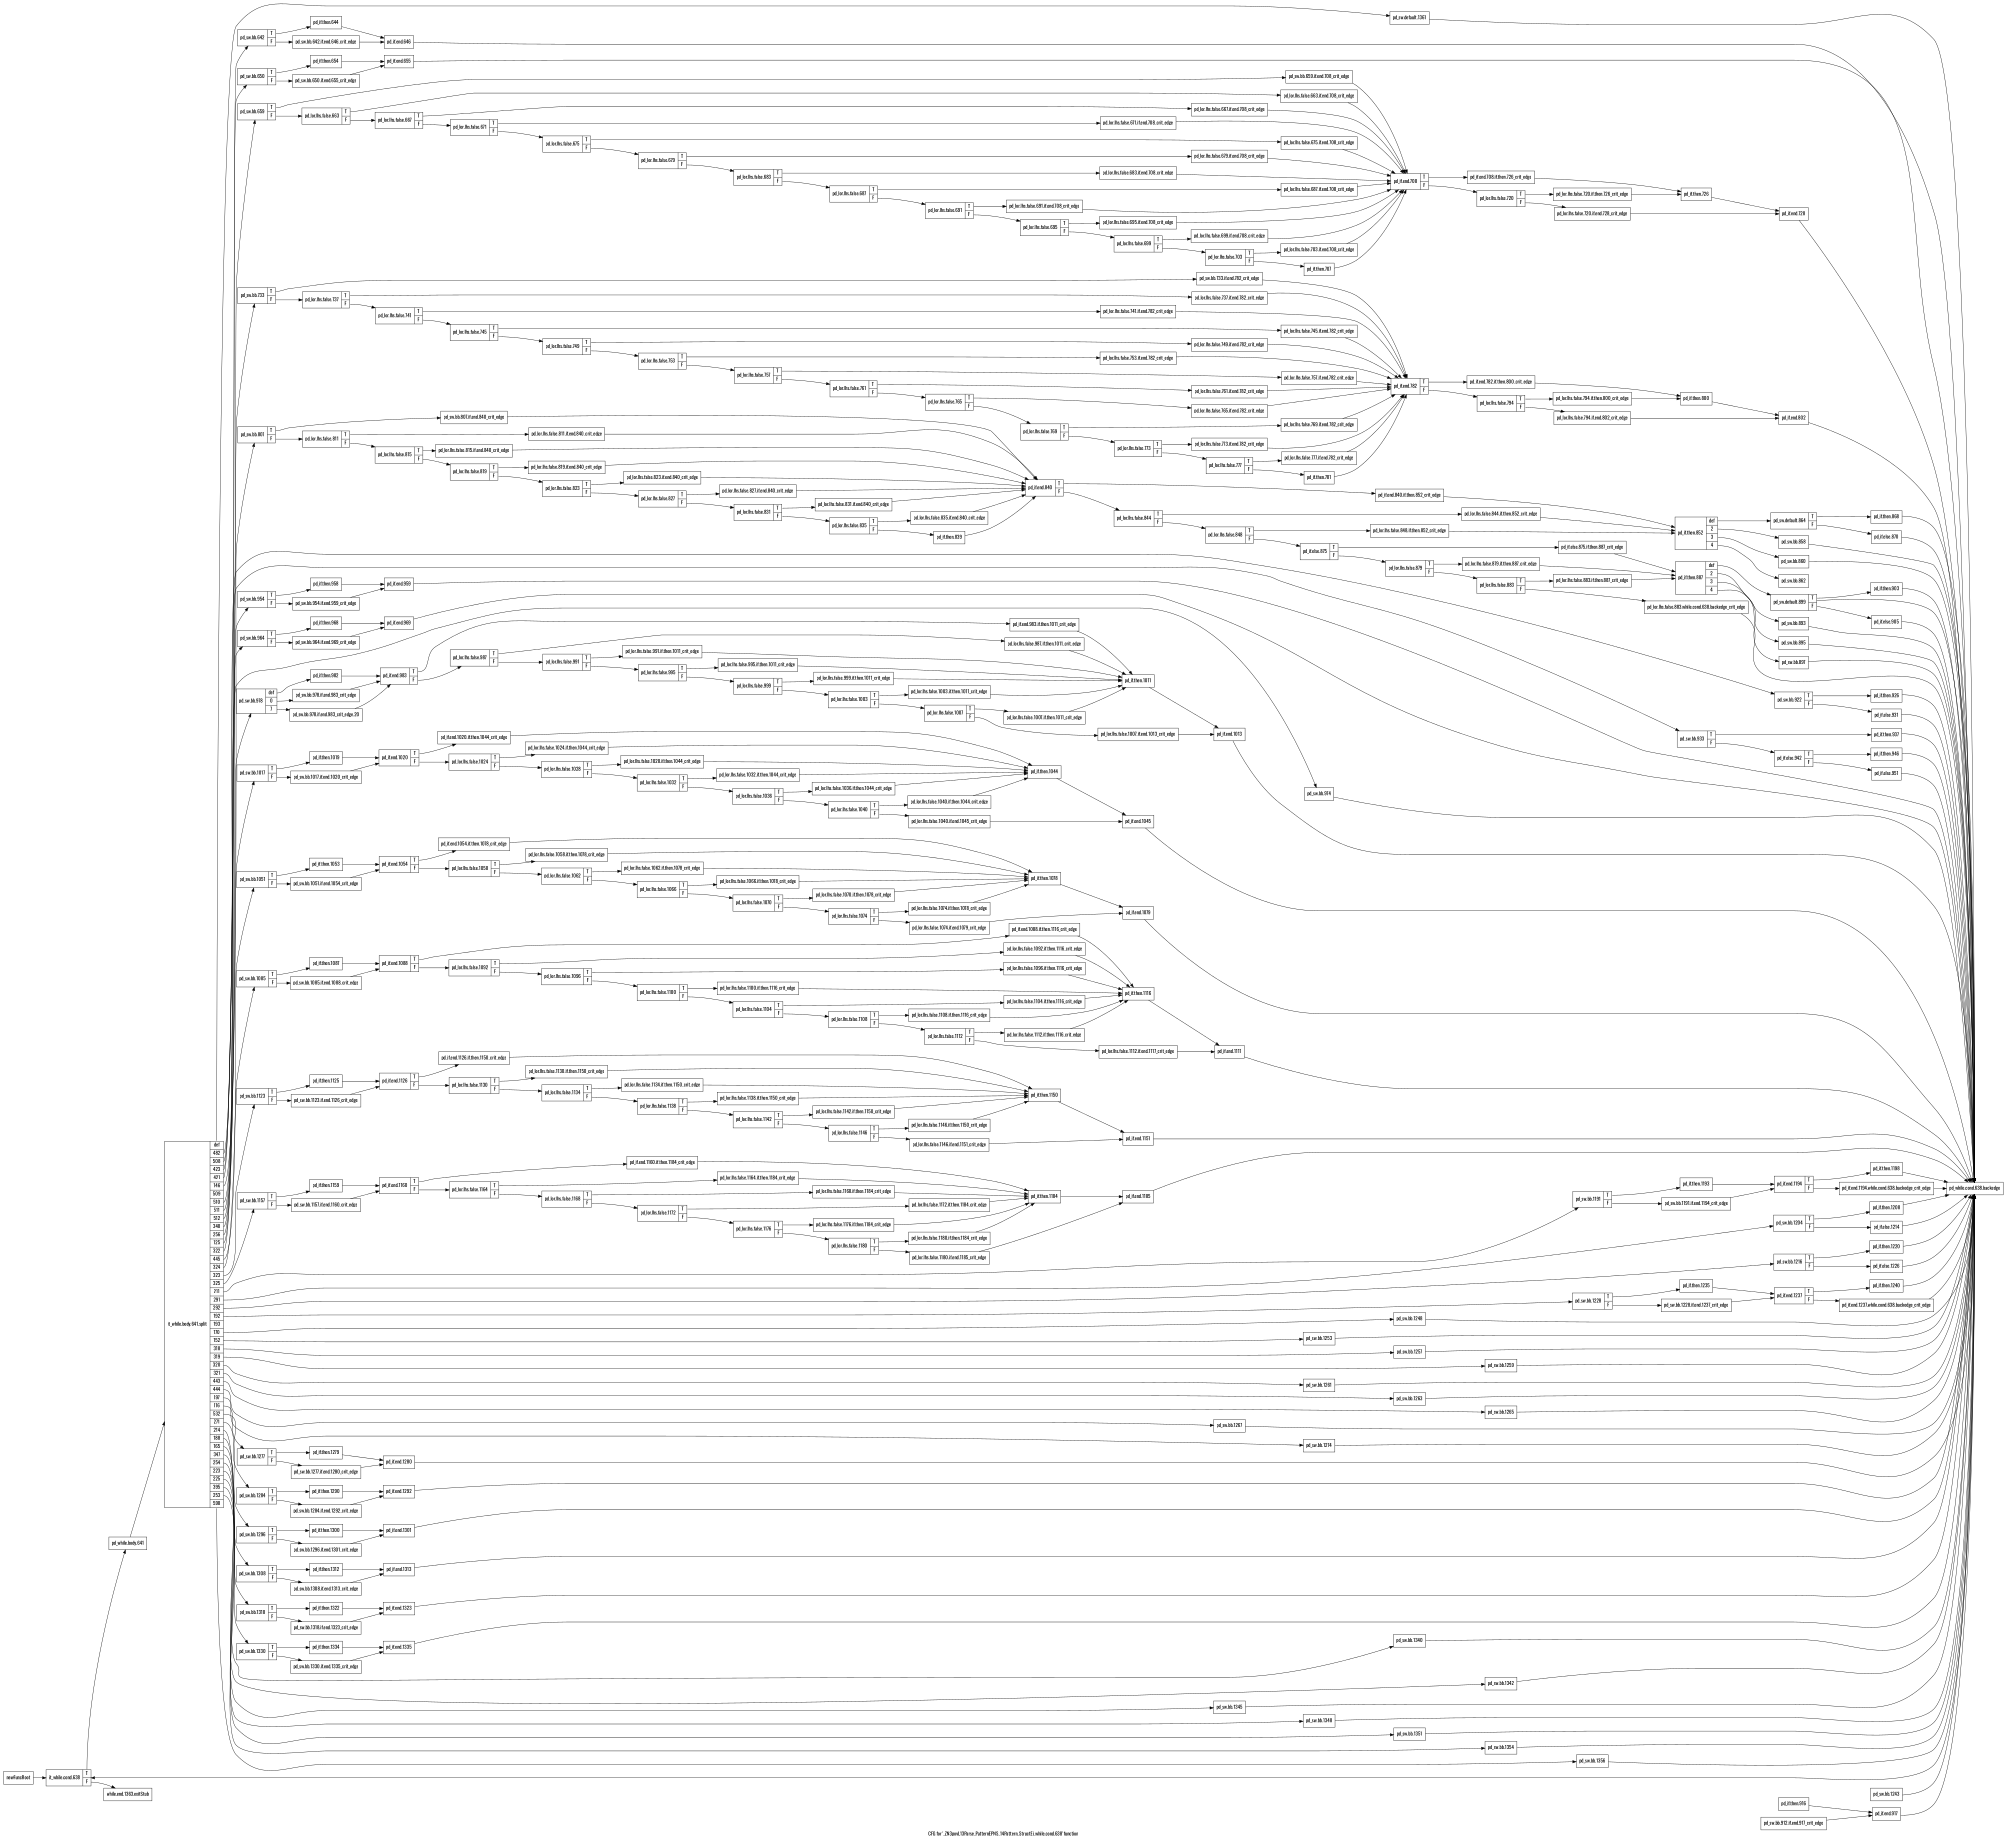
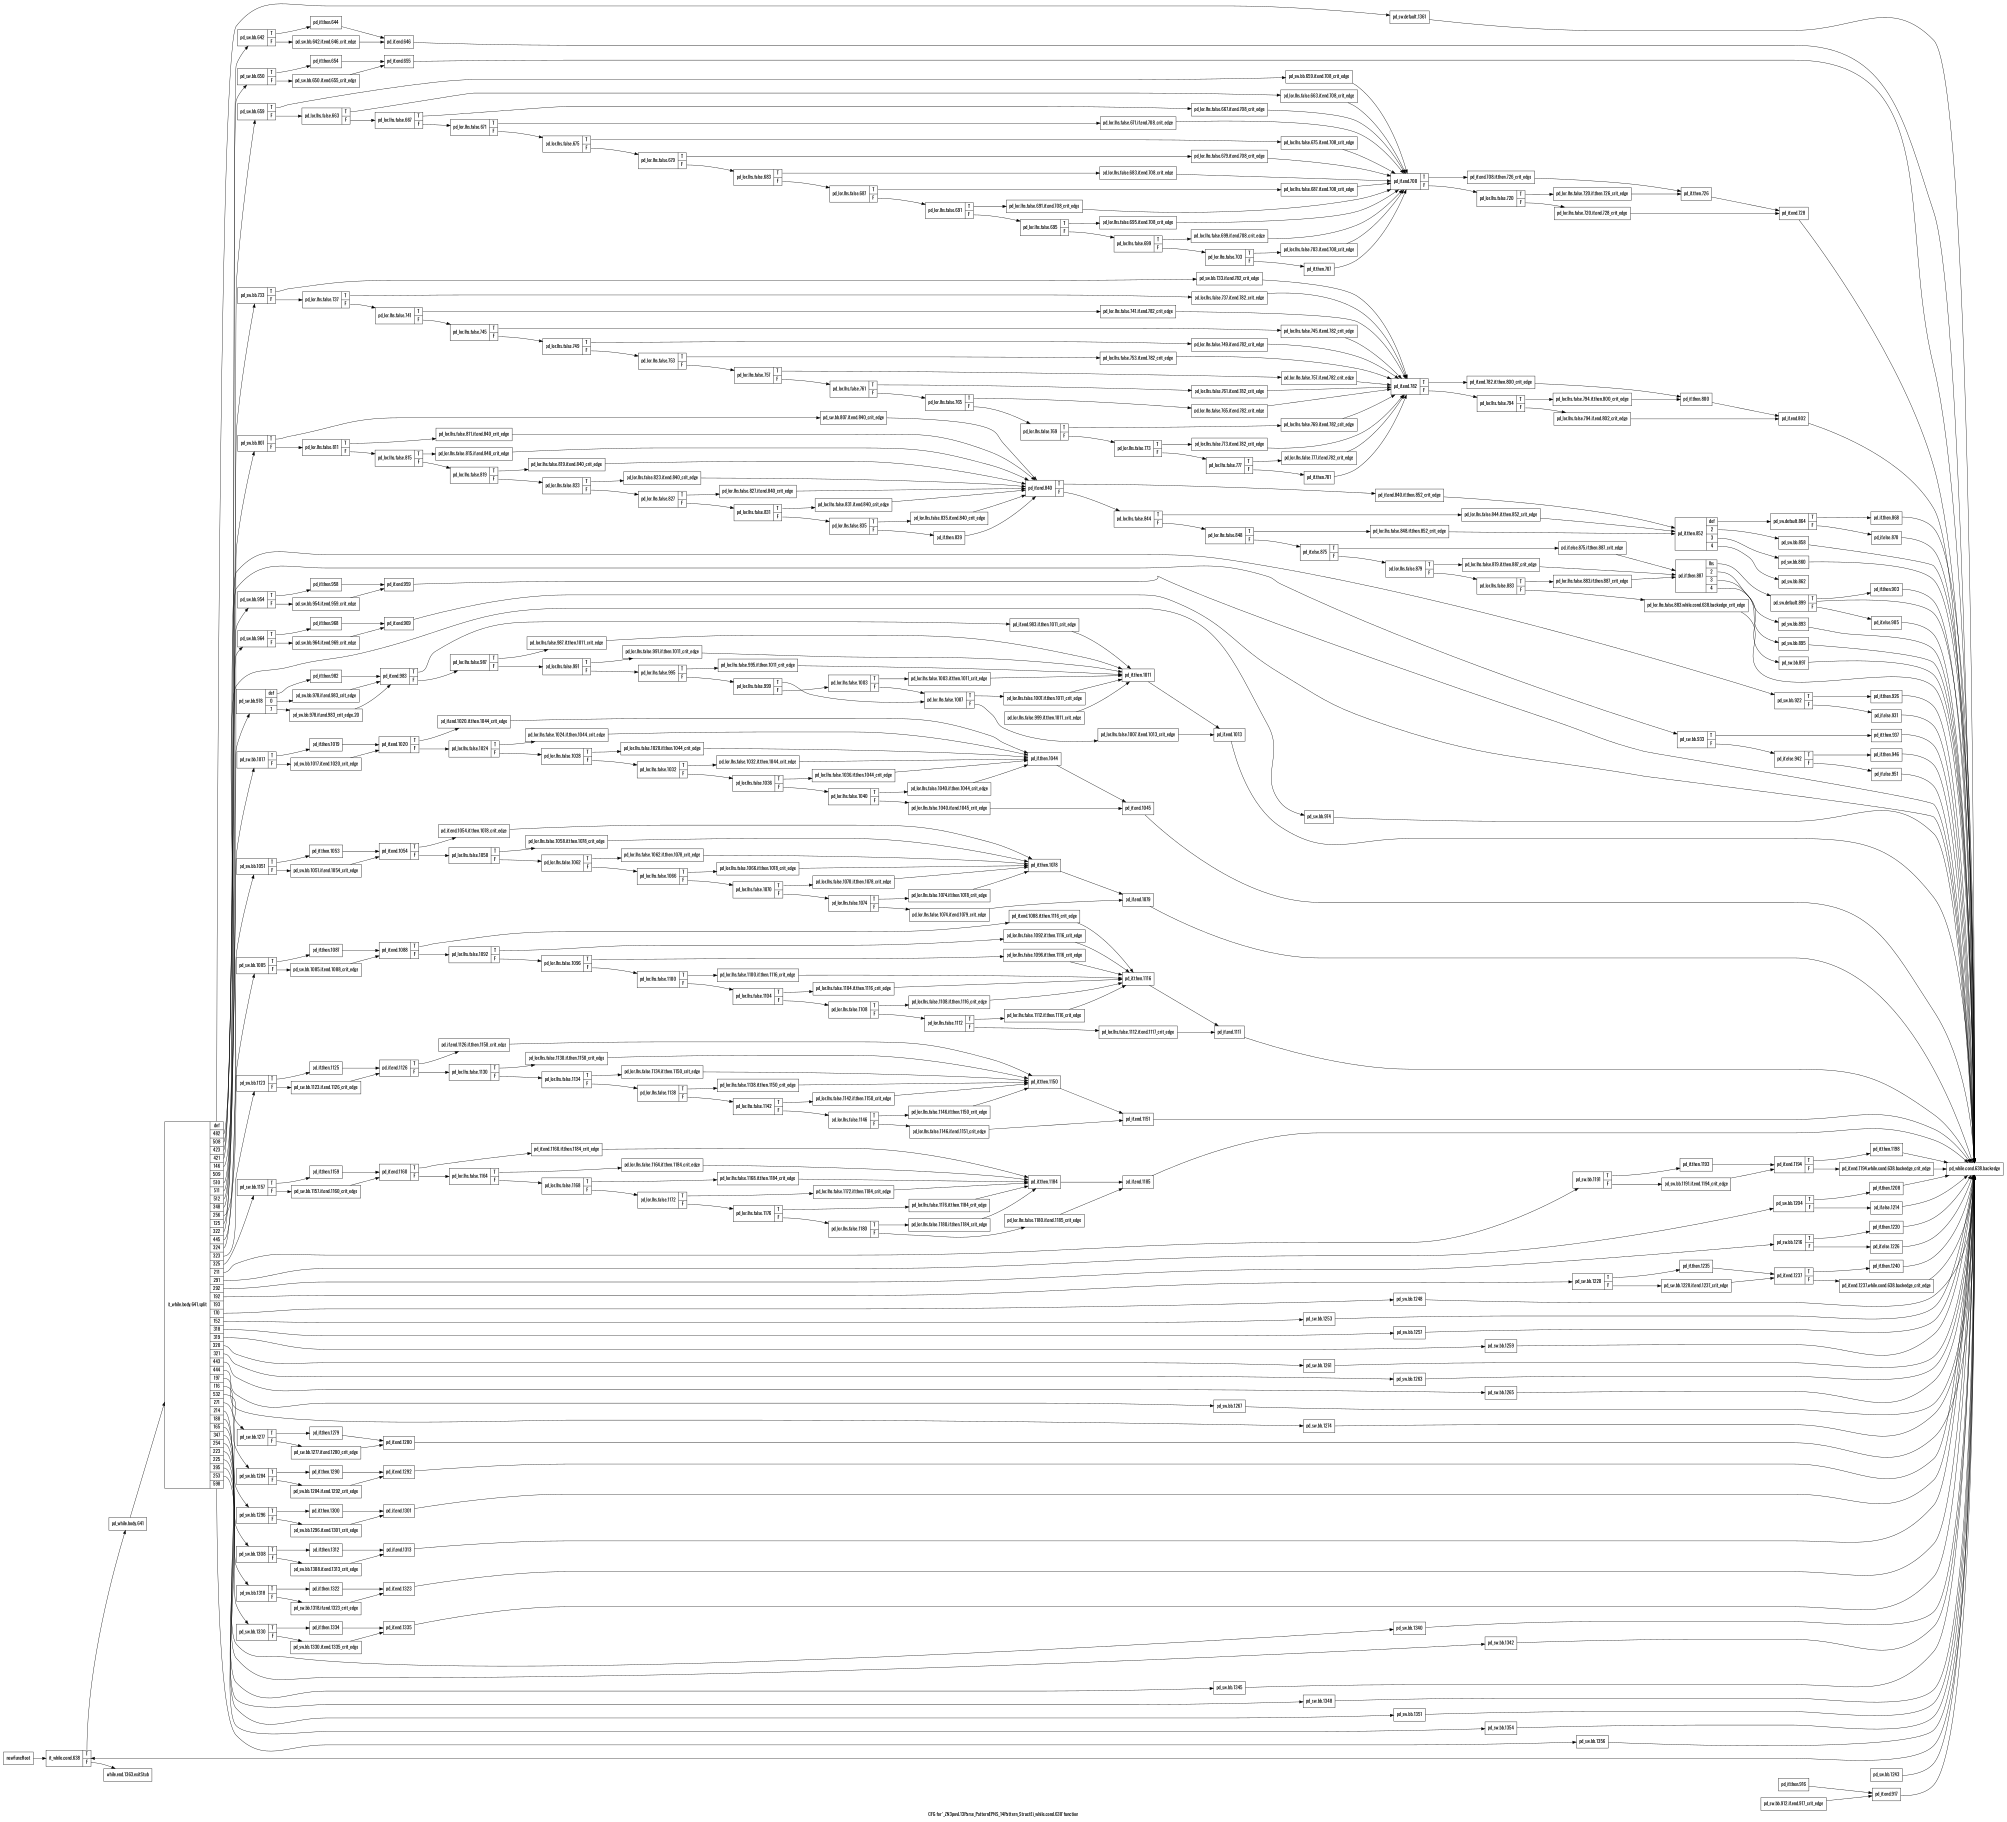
node "pd_if.then.887": text "def" -> "lhs"
edge "pd_lor.lhs.false.999" -> "pd_lor.lhs.false.999.if.then.1011_crit_edge": now "pd_lor.lhs.false.999" -> "pd_lor.lhs.false.1007"
